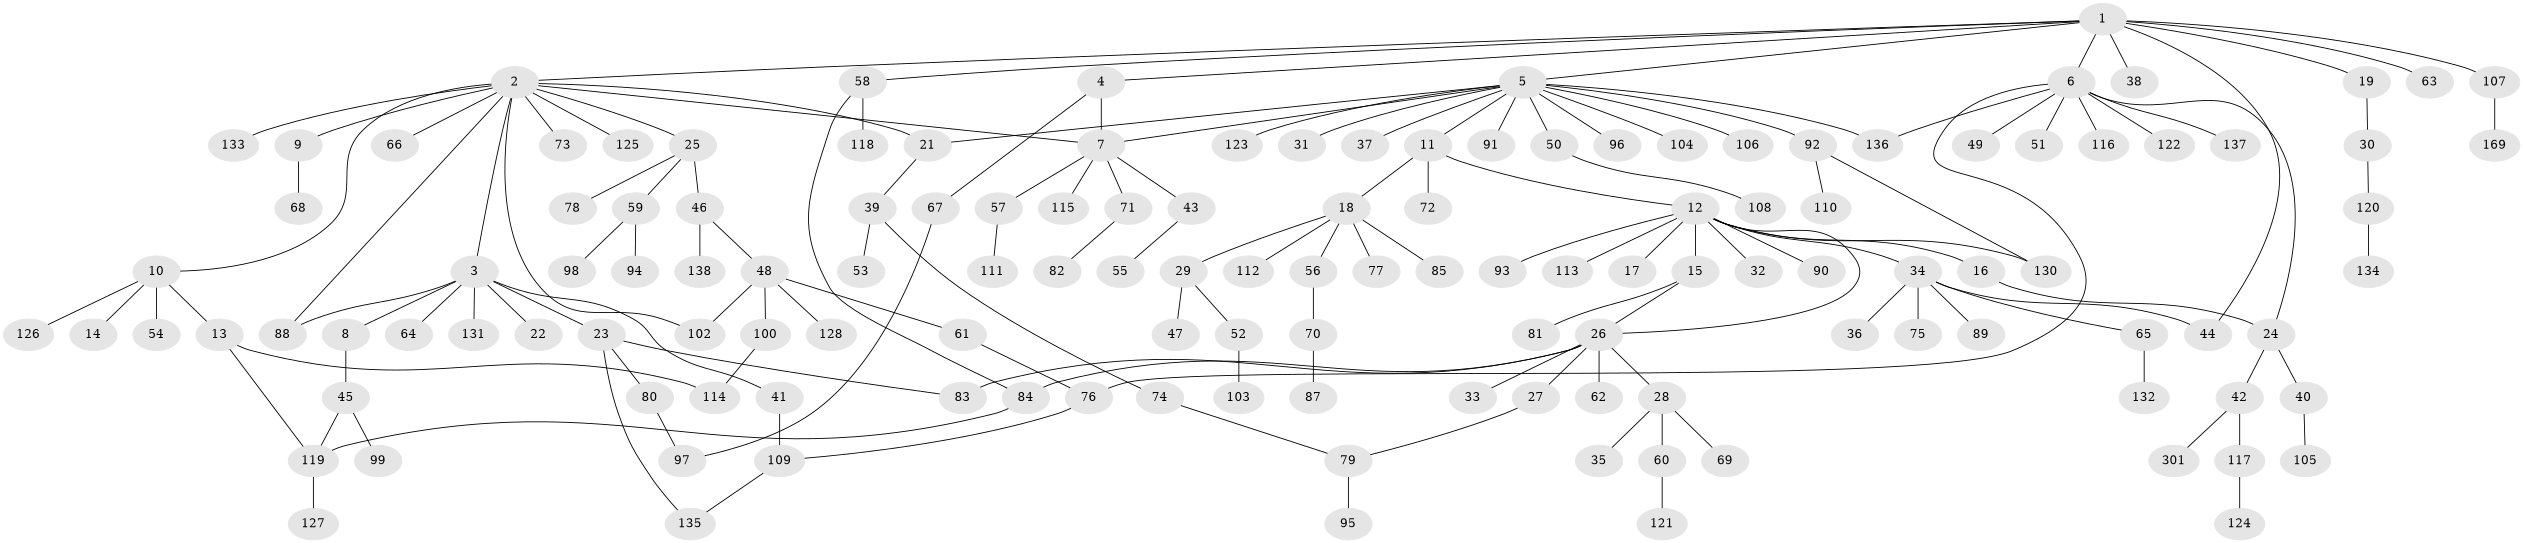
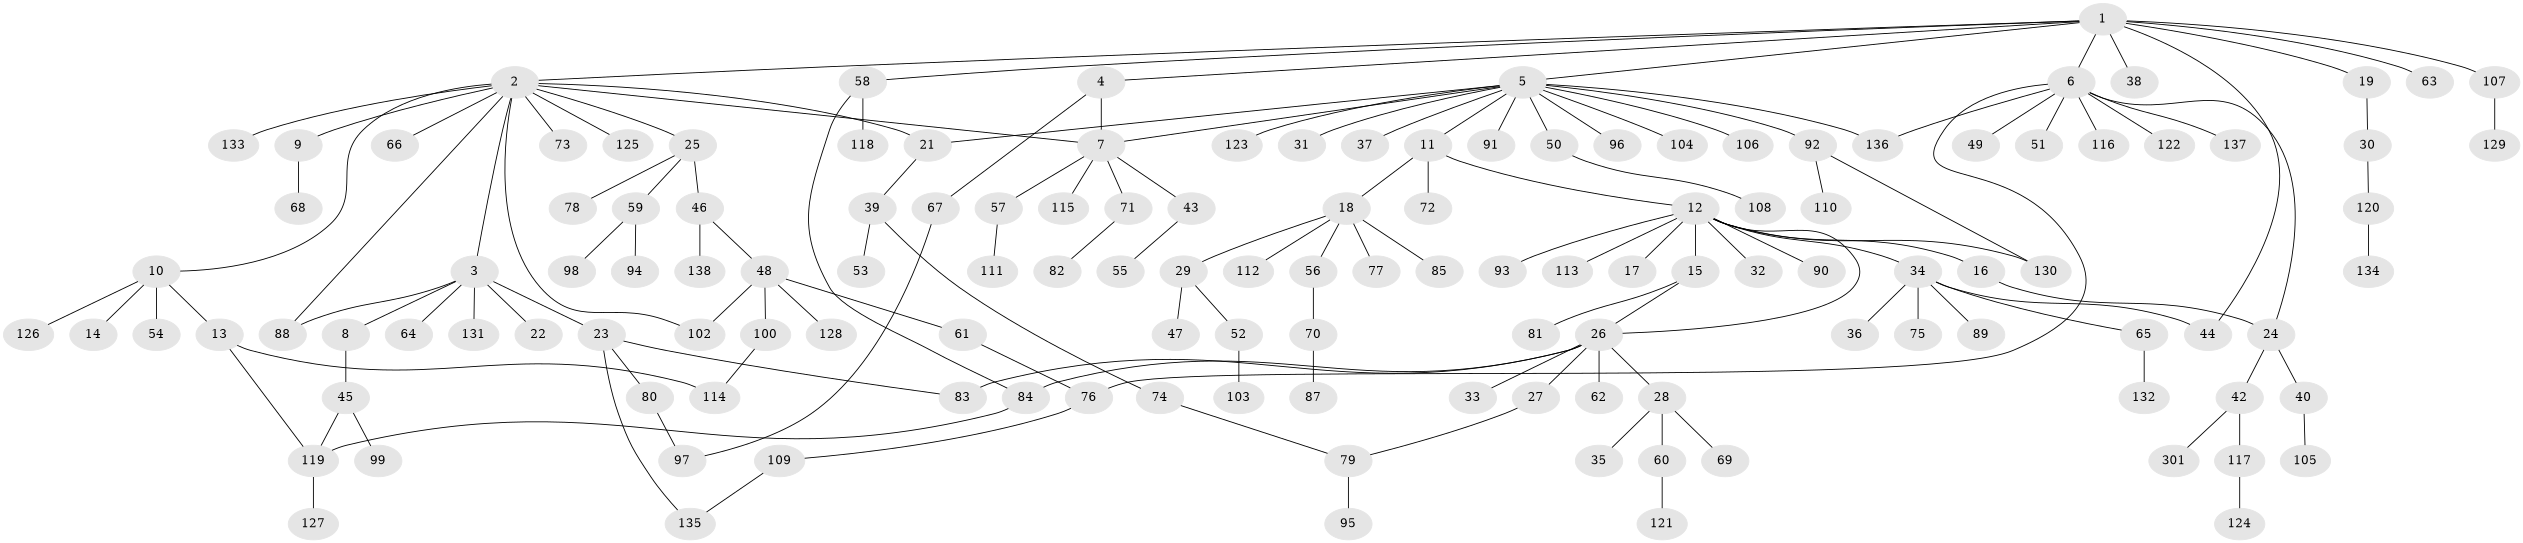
node "169": label "169" -> "129"
node "41": removed
